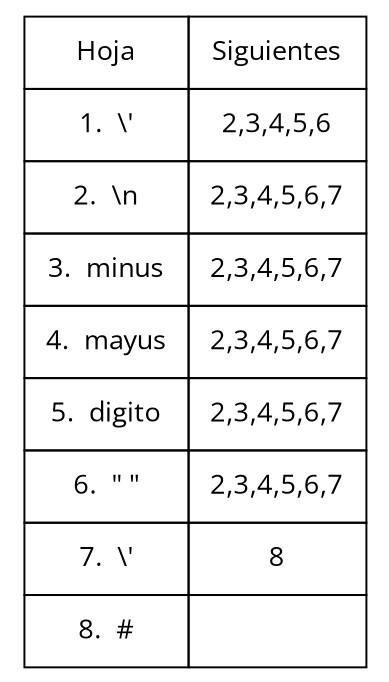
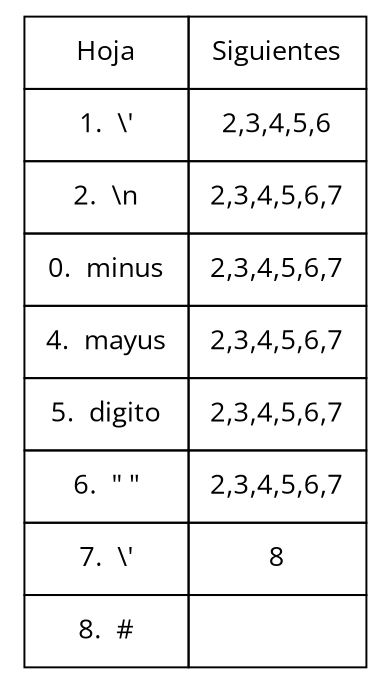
node "Hoja": text "3.  minus" -> "0.  minus"
